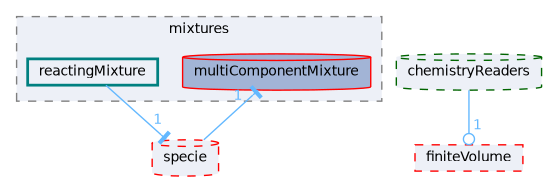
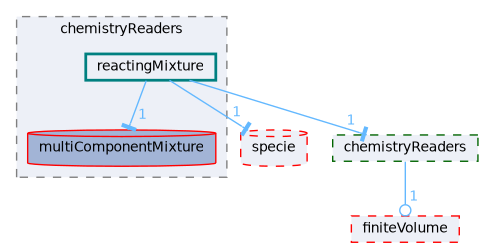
cluster "mixtures": label "mixtures" -> "chemistryReaders"
node "chemistryReaders": shape cylinder -> box
edge "reactingMixture" -> "chemistryReaders": added
edge "specie" -> "multiComponentMixture": now "reactingMixture" -> "multiComponentMixture"
